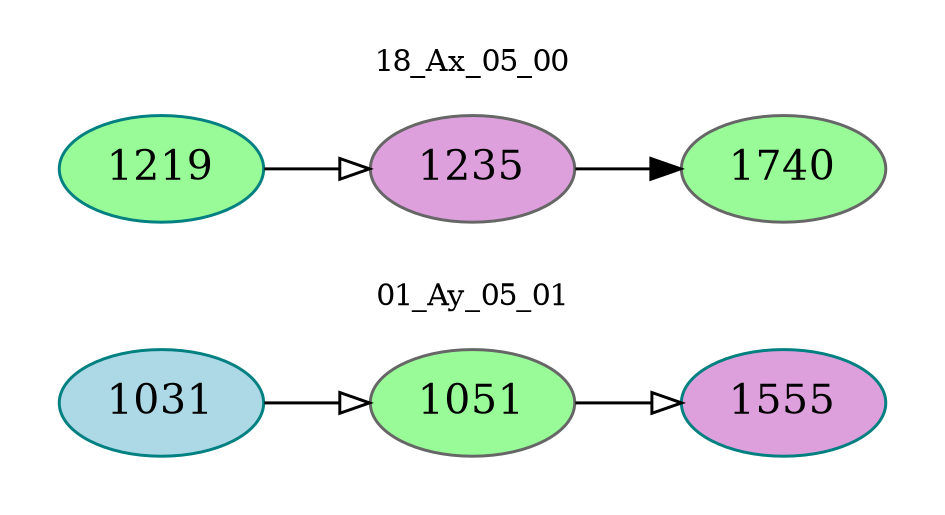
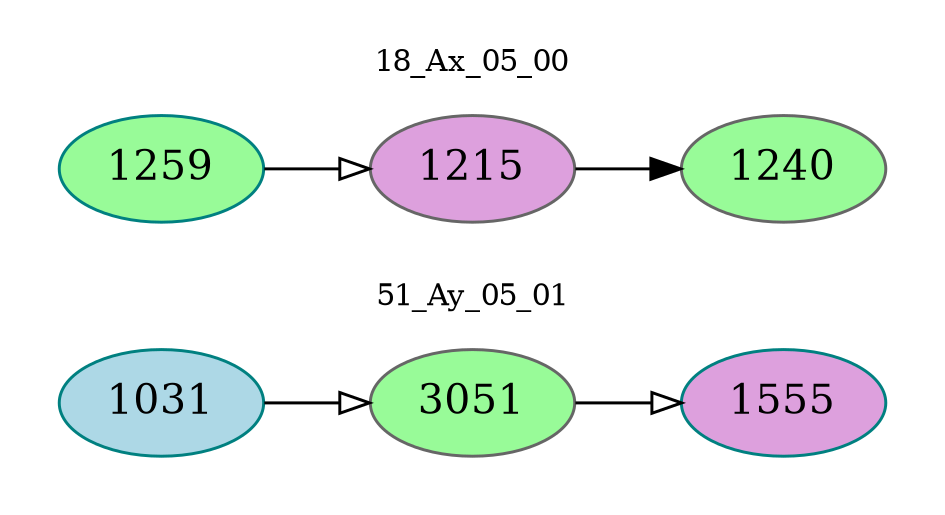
node "1219": label "1219" -> "1259"
node "1235": label "1235" -> "1215"
node "1740": label "1740" -> "1240"
cluster "01_Ay_05_01": label "01_Ay_05_01" -> "51_Ay_05_01"
node "1051": label "1051" -> "3051"
